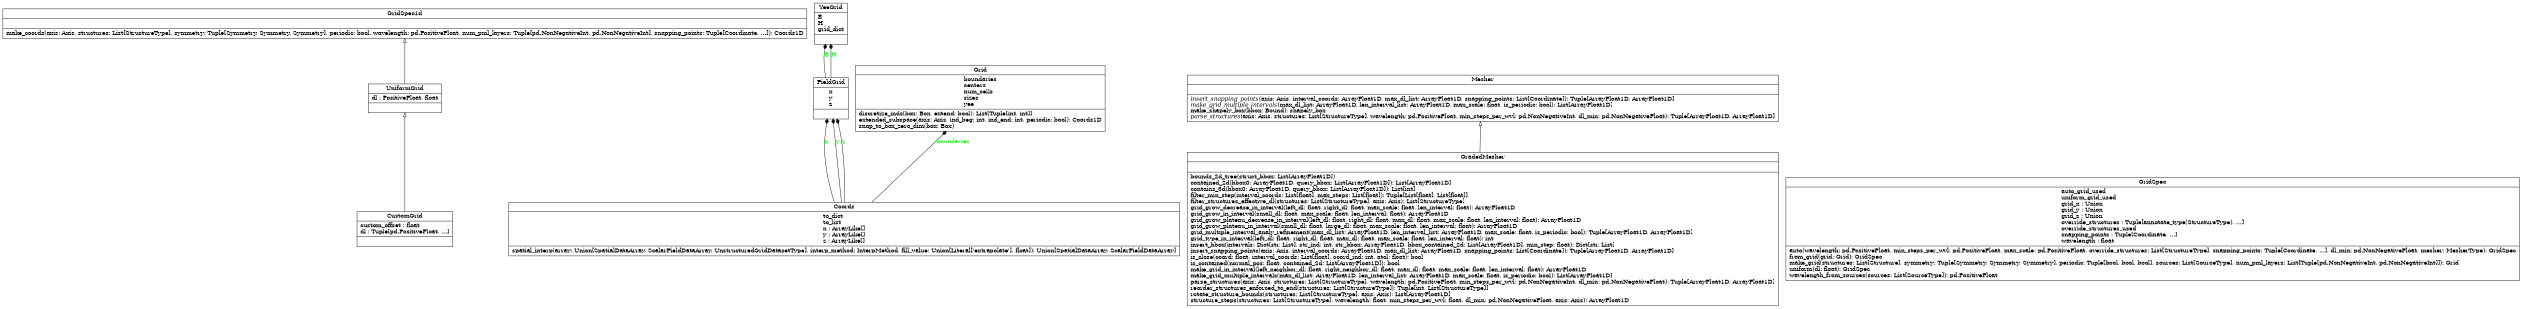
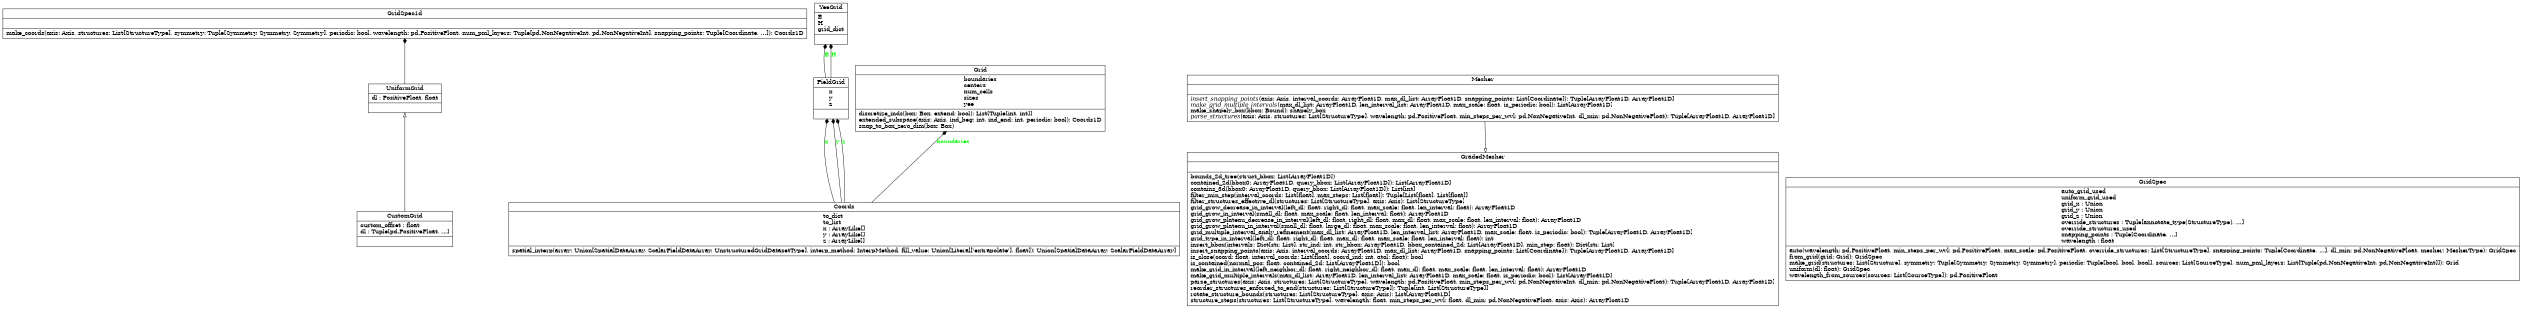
edge "UniformGrid" -> "GridSpec1d": arrowhead empty -> diamond
edge "GradedMesher" -> "Mesher": reversed
